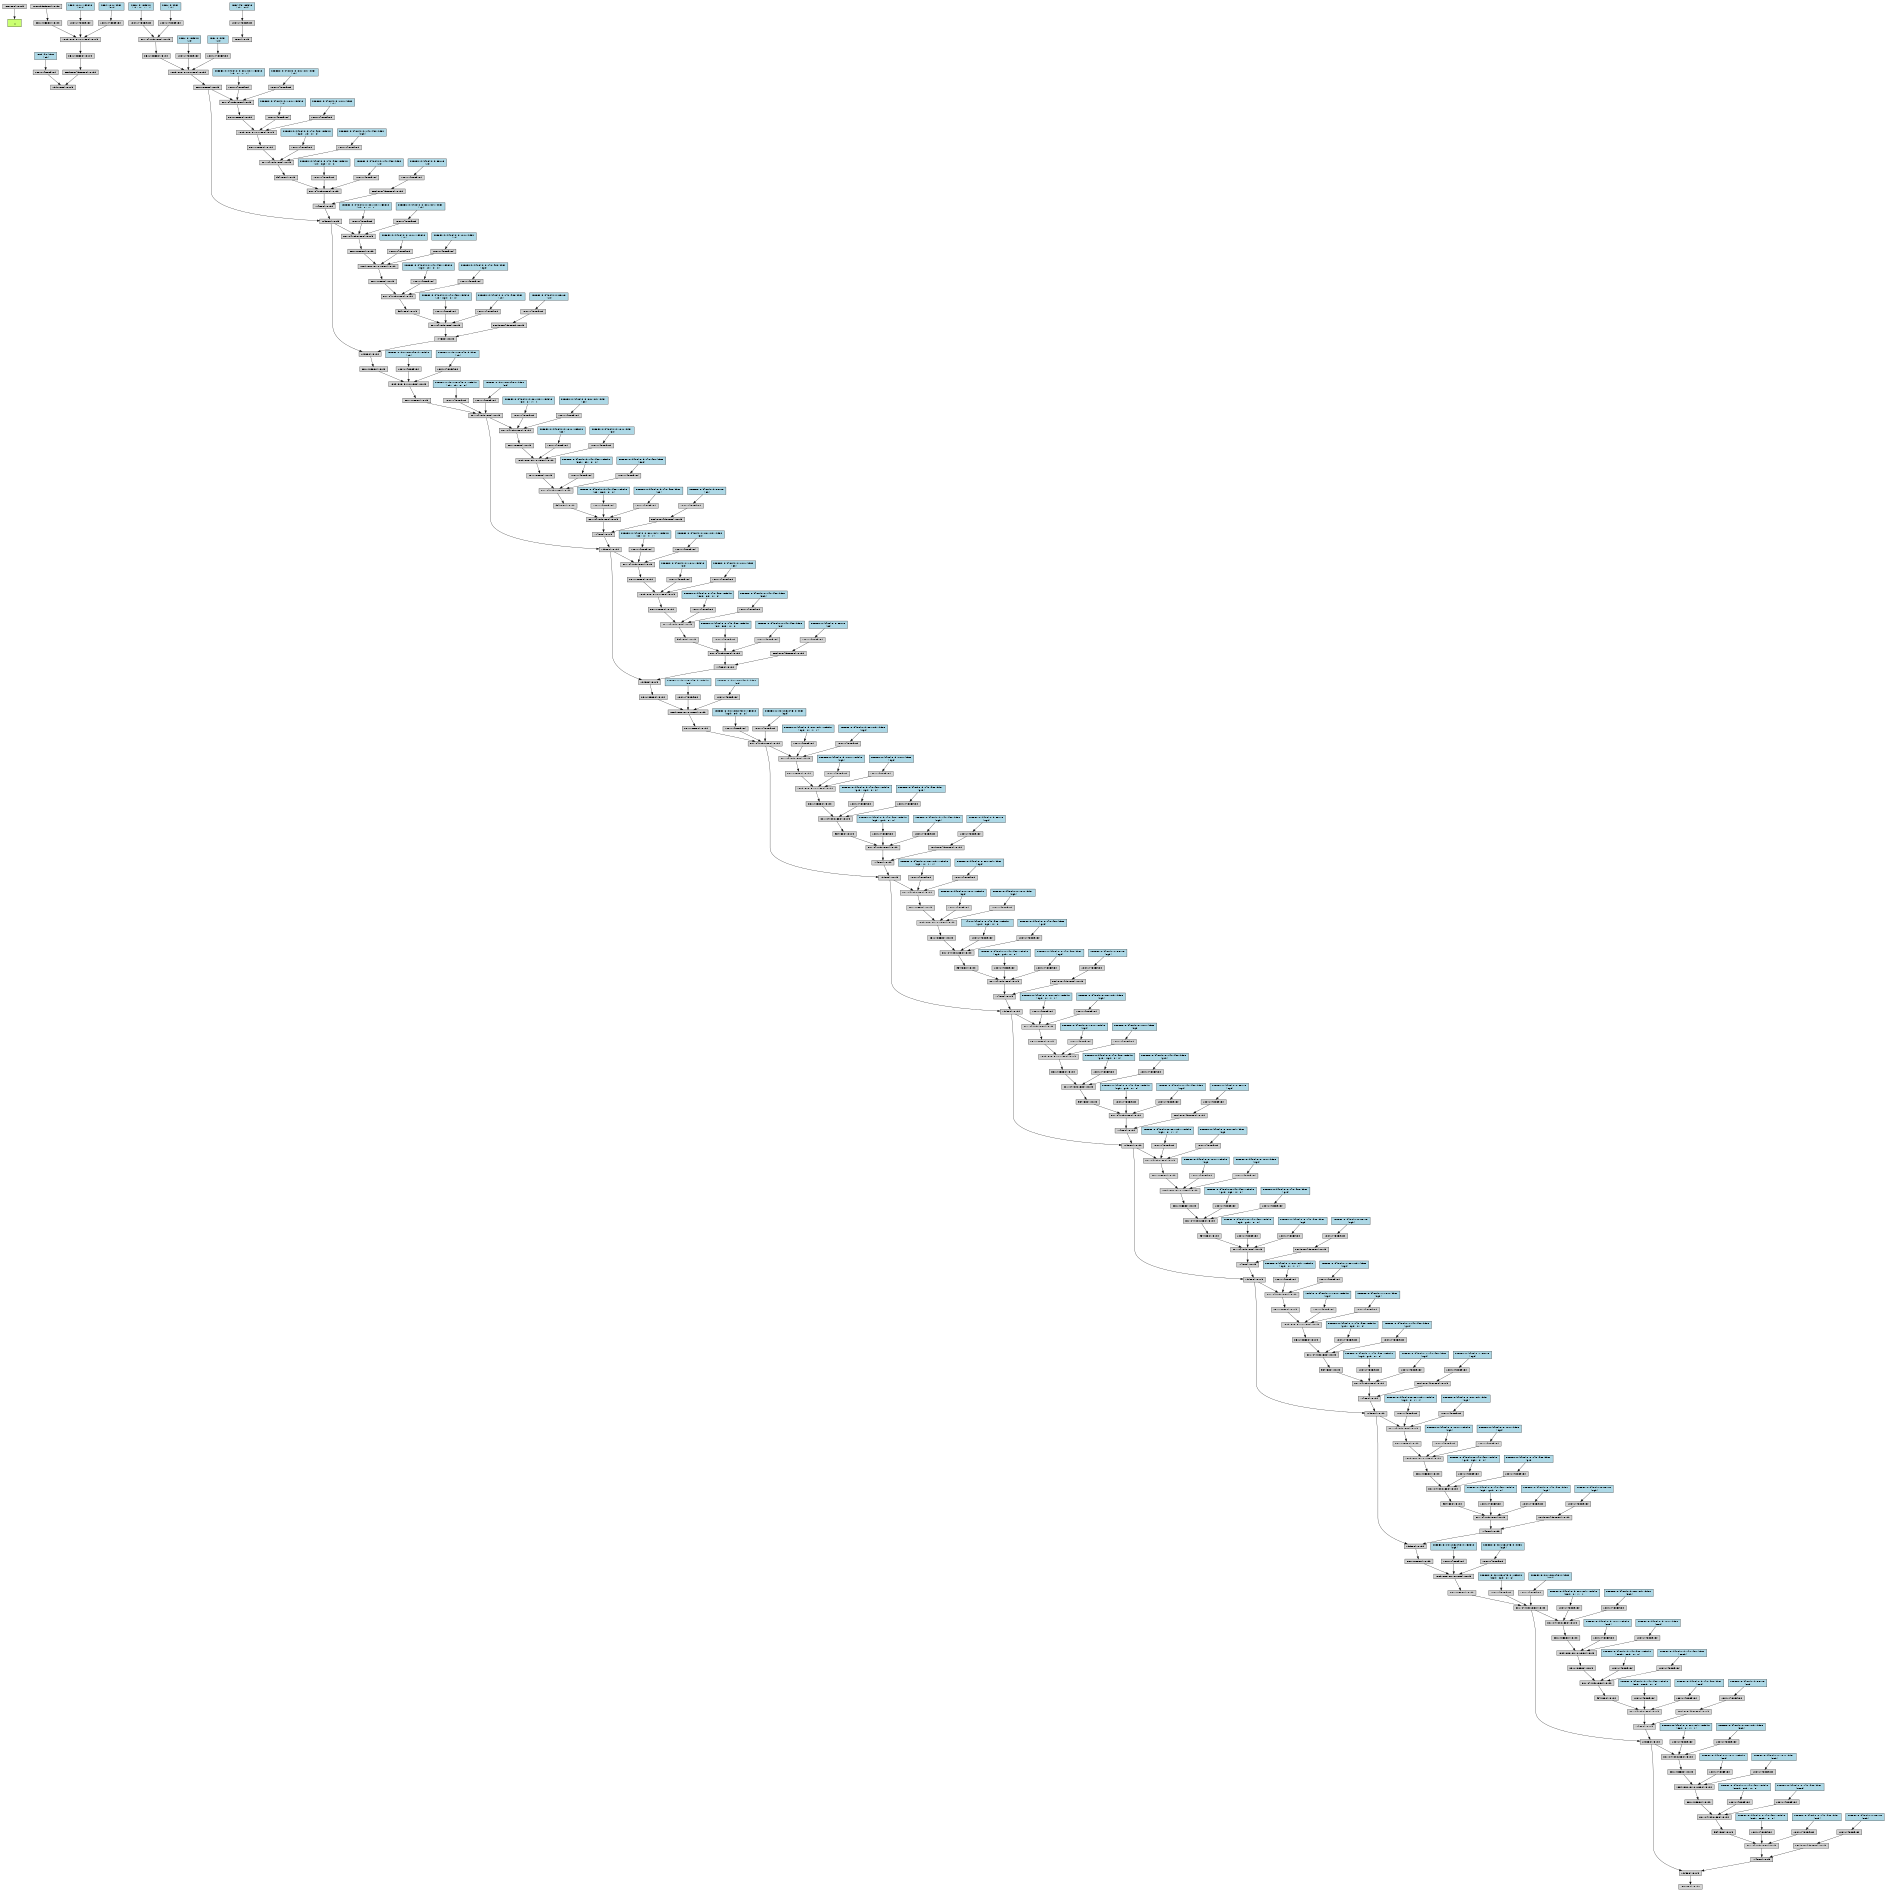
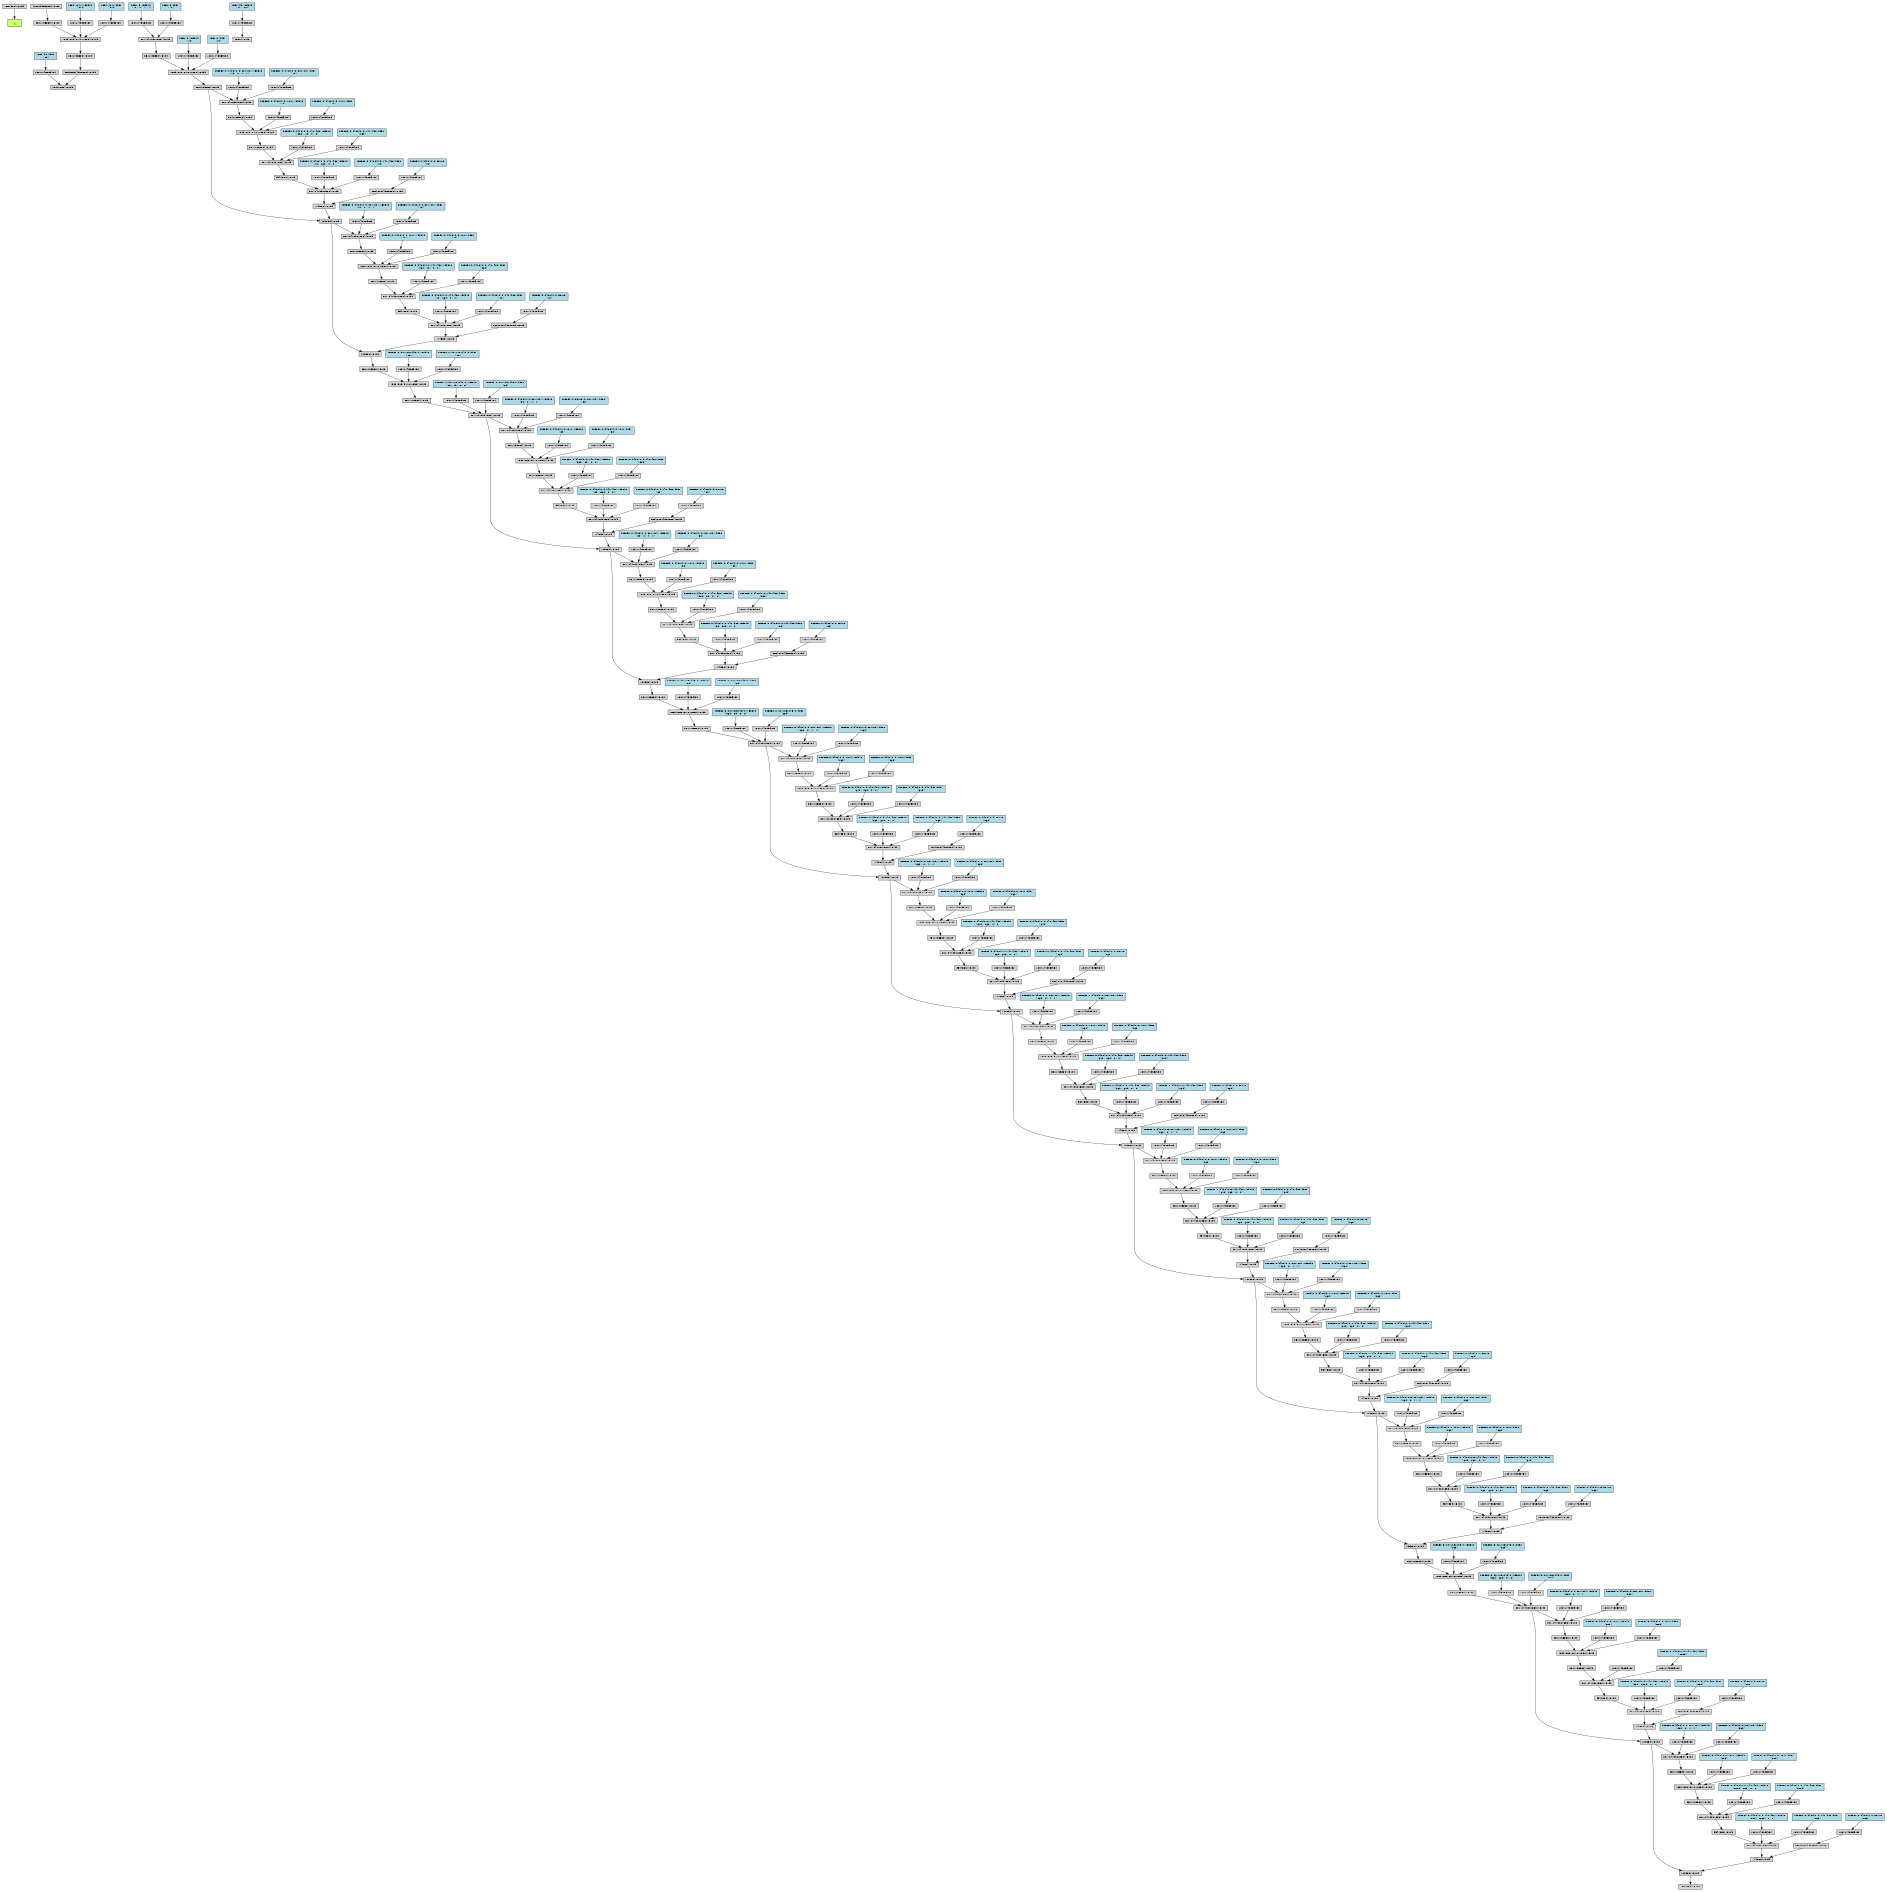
node "stages.1.blocks.0.conv_dw.bias (80)": label "stages.1.blocks.0.conv_dw.bias (80)" -> "stages.1.gamma.0.conv_dw.bias (80)"
node "mlp.2.blocks.1.mlp.fc1.weight (640, 160, 1, 1)": label "mlp.2.blocks.1.mlp.fc1.weight (640, 160, 1, 1)" -> "stages.2.blocks.1.mlp.fc1.weight (640, 160, 1, 1)"
node "stages.3.blocks.0.mlp.fc1.weight (1280, 320, 1, 1)": removed
